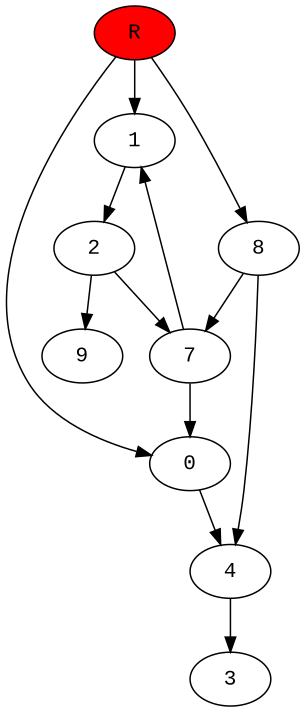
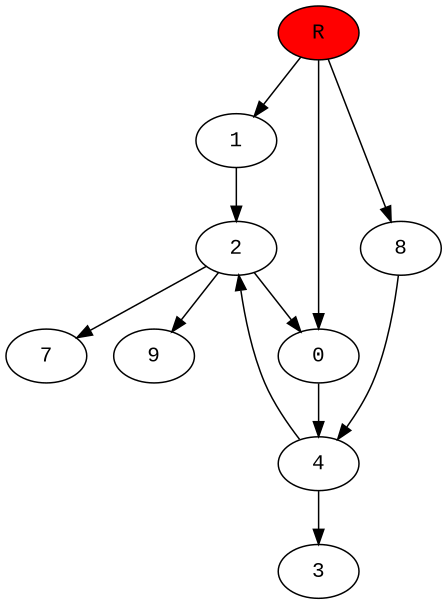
edge "7" -> "1": removed
edge "8" -> "7": removed
edge "4" -> "2": added
edge "7" -> "0": now "2" -> "0"
